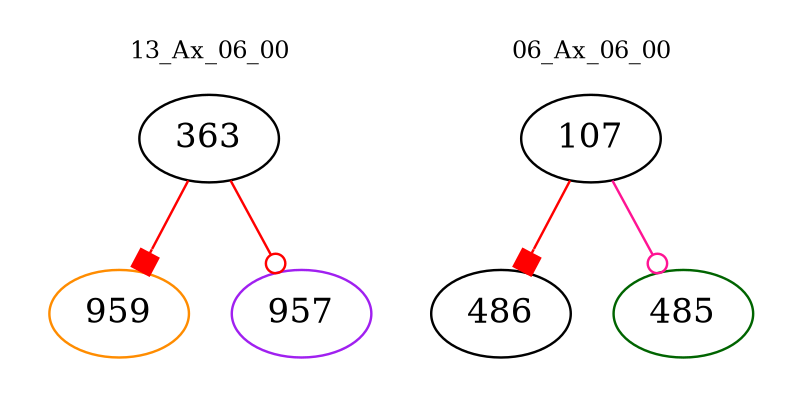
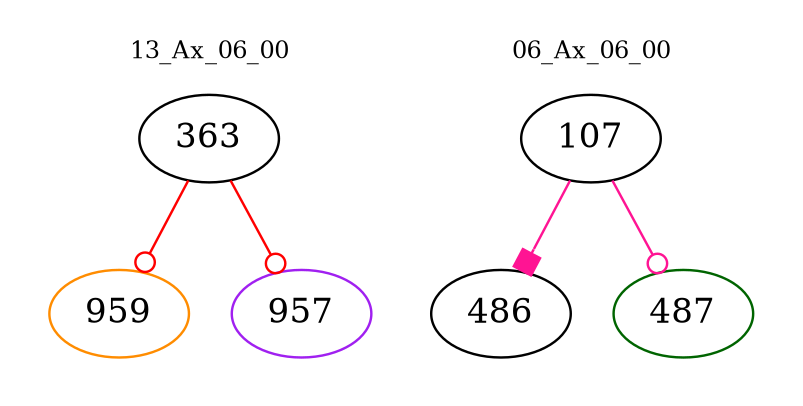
edge "363" -> "959": arrowhead box -> odot
edge "107" -> "486": color red -> deeppink
node "485": label "485" -> "487"
